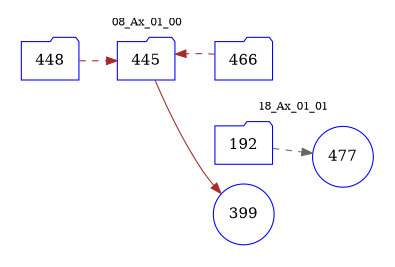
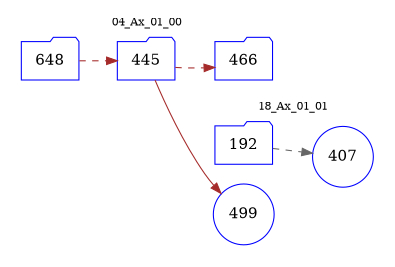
cluster "08_Ax_01_00": label "08_Ax_01_00" -> "04_Ax_01_00"
edge "466" -> "445": reversed
node "448": label "448" -> "648"
node "477": label "477" -> "407"
node "399": label "399" -> "499"
